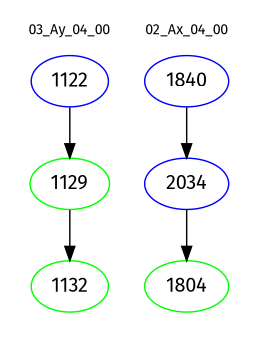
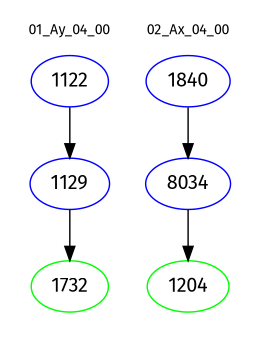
cluster "03_Ay_04_00": label "03_Ay_04_00" -> "01_Ay_04_00"
node "1129": color green -> blue
node "2034": label "2034" -> "8034"
node "1132": label "1132" -> "1732"
node "1804": label "1804" -> "1204"
